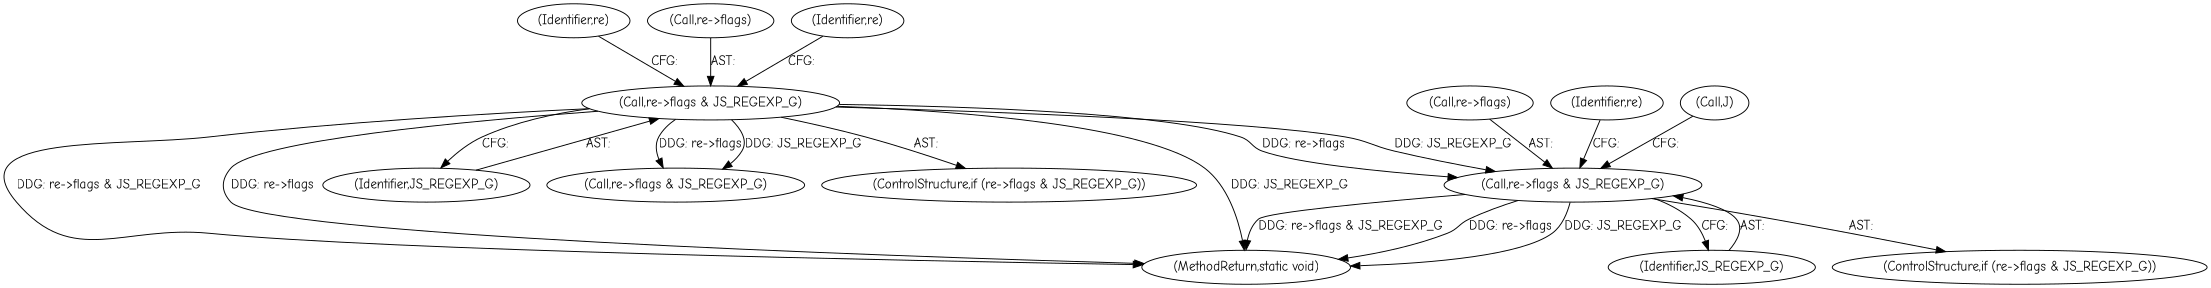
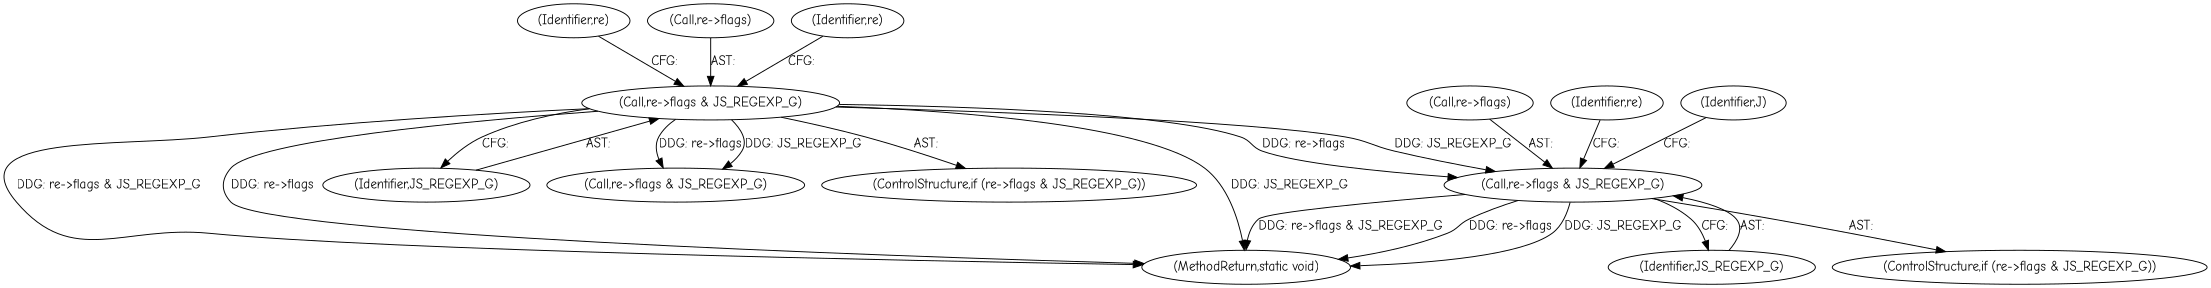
node "(Call,J)": label "(Call,J)" -> "(Identifier,J)"
